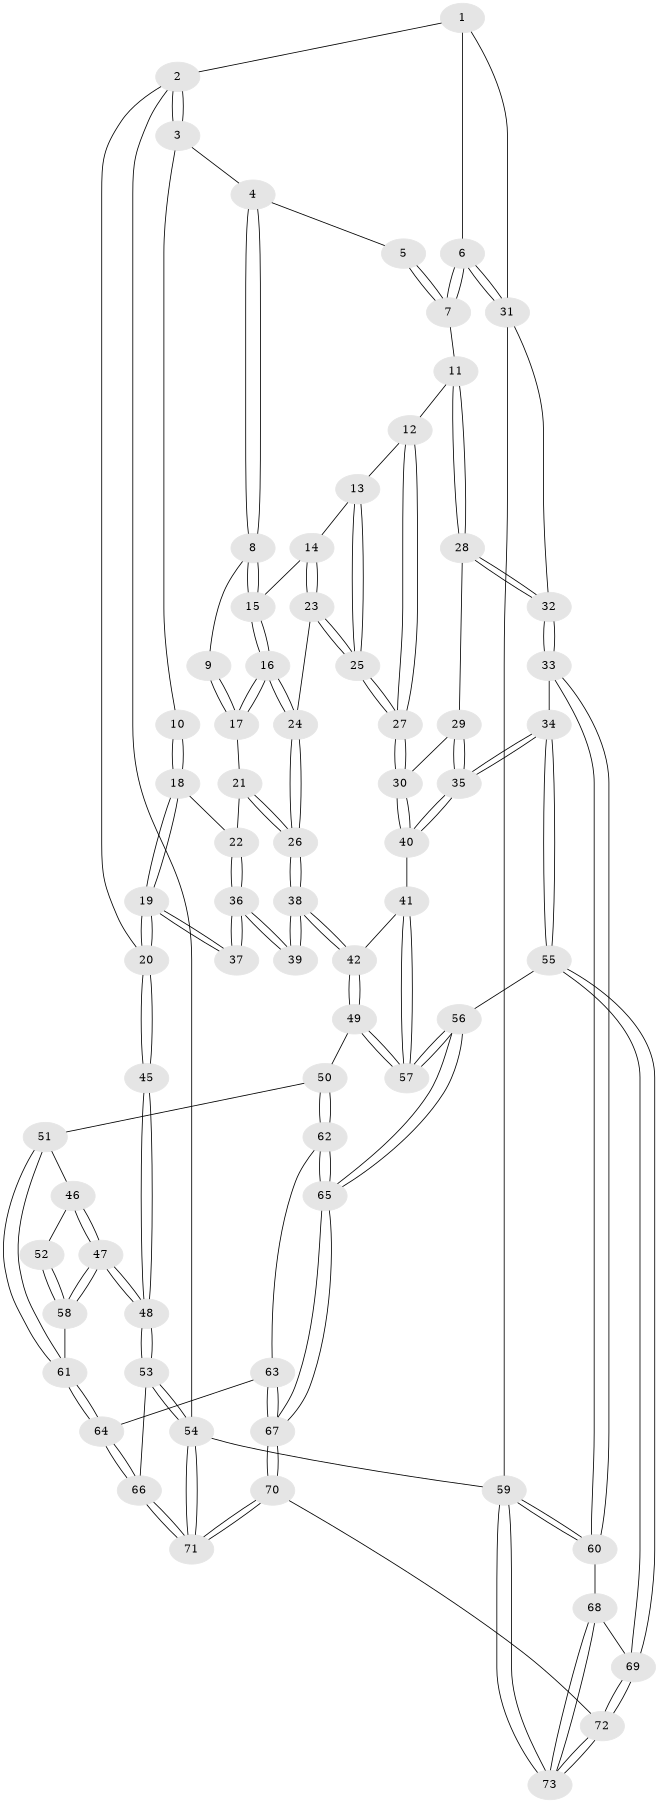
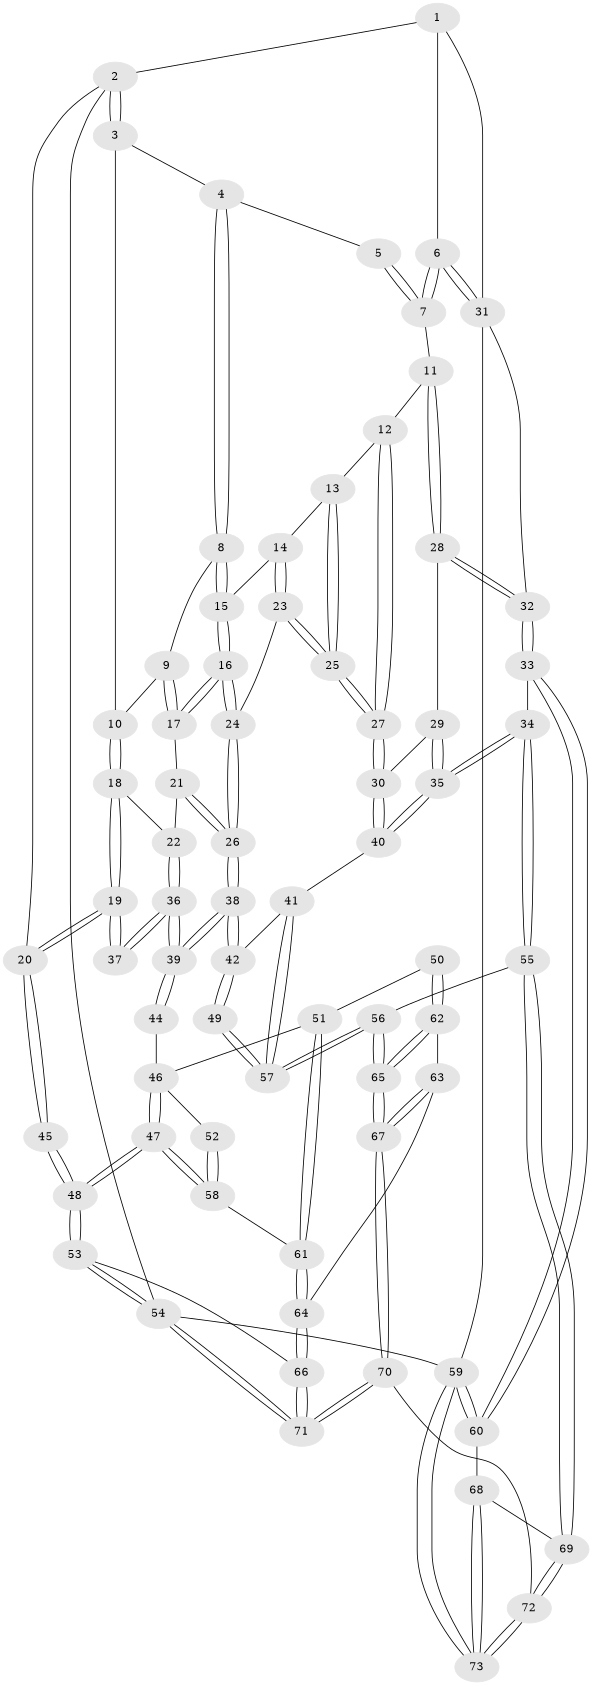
edge "9" -- "10": added
node "44": added
edge "49" -- "50": removed
